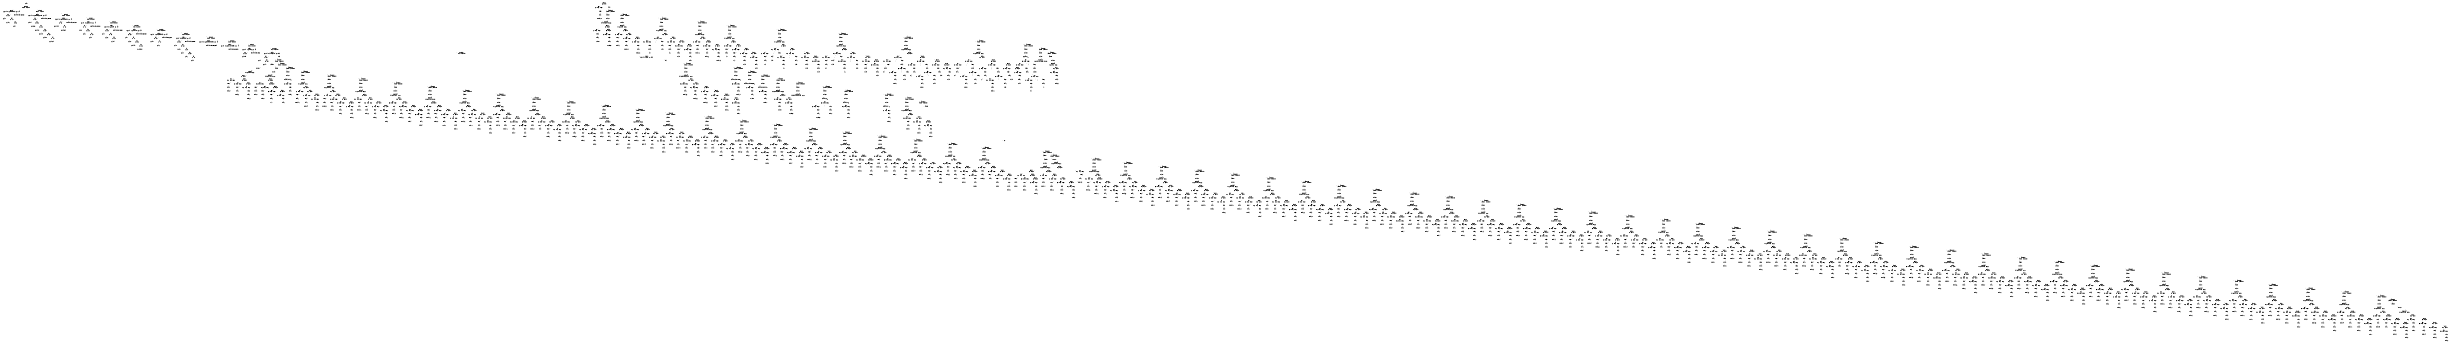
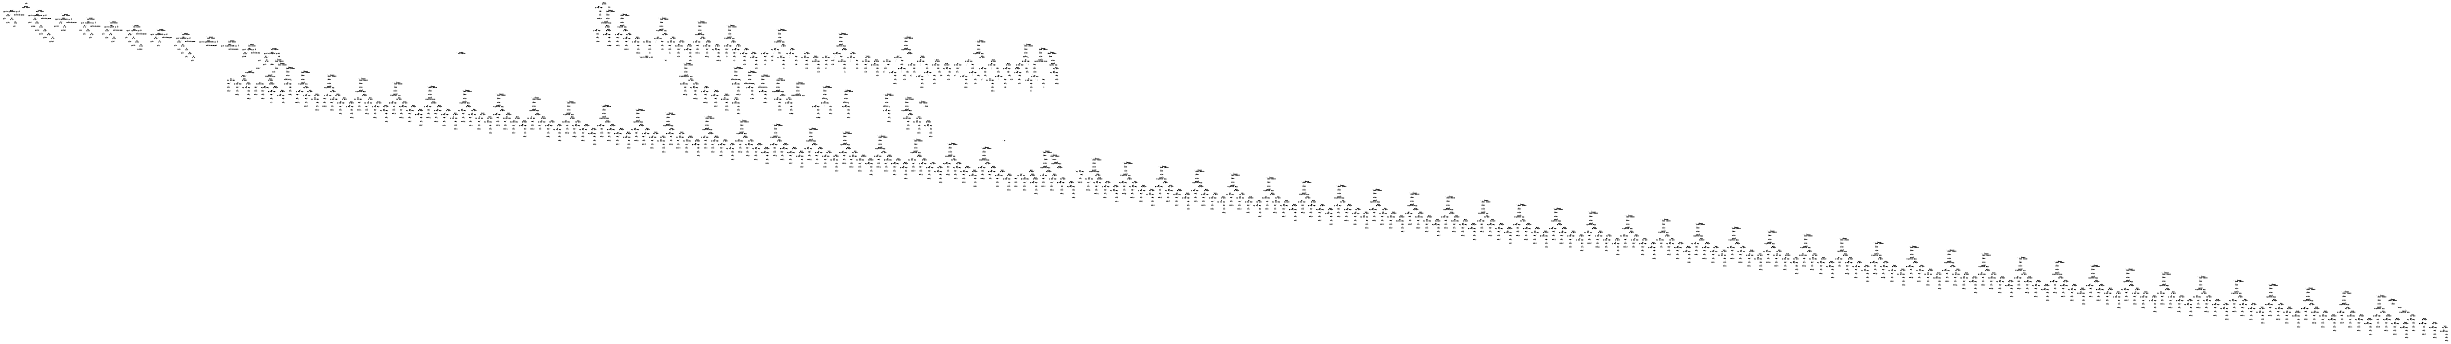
node "INT_LIT: 408": added
